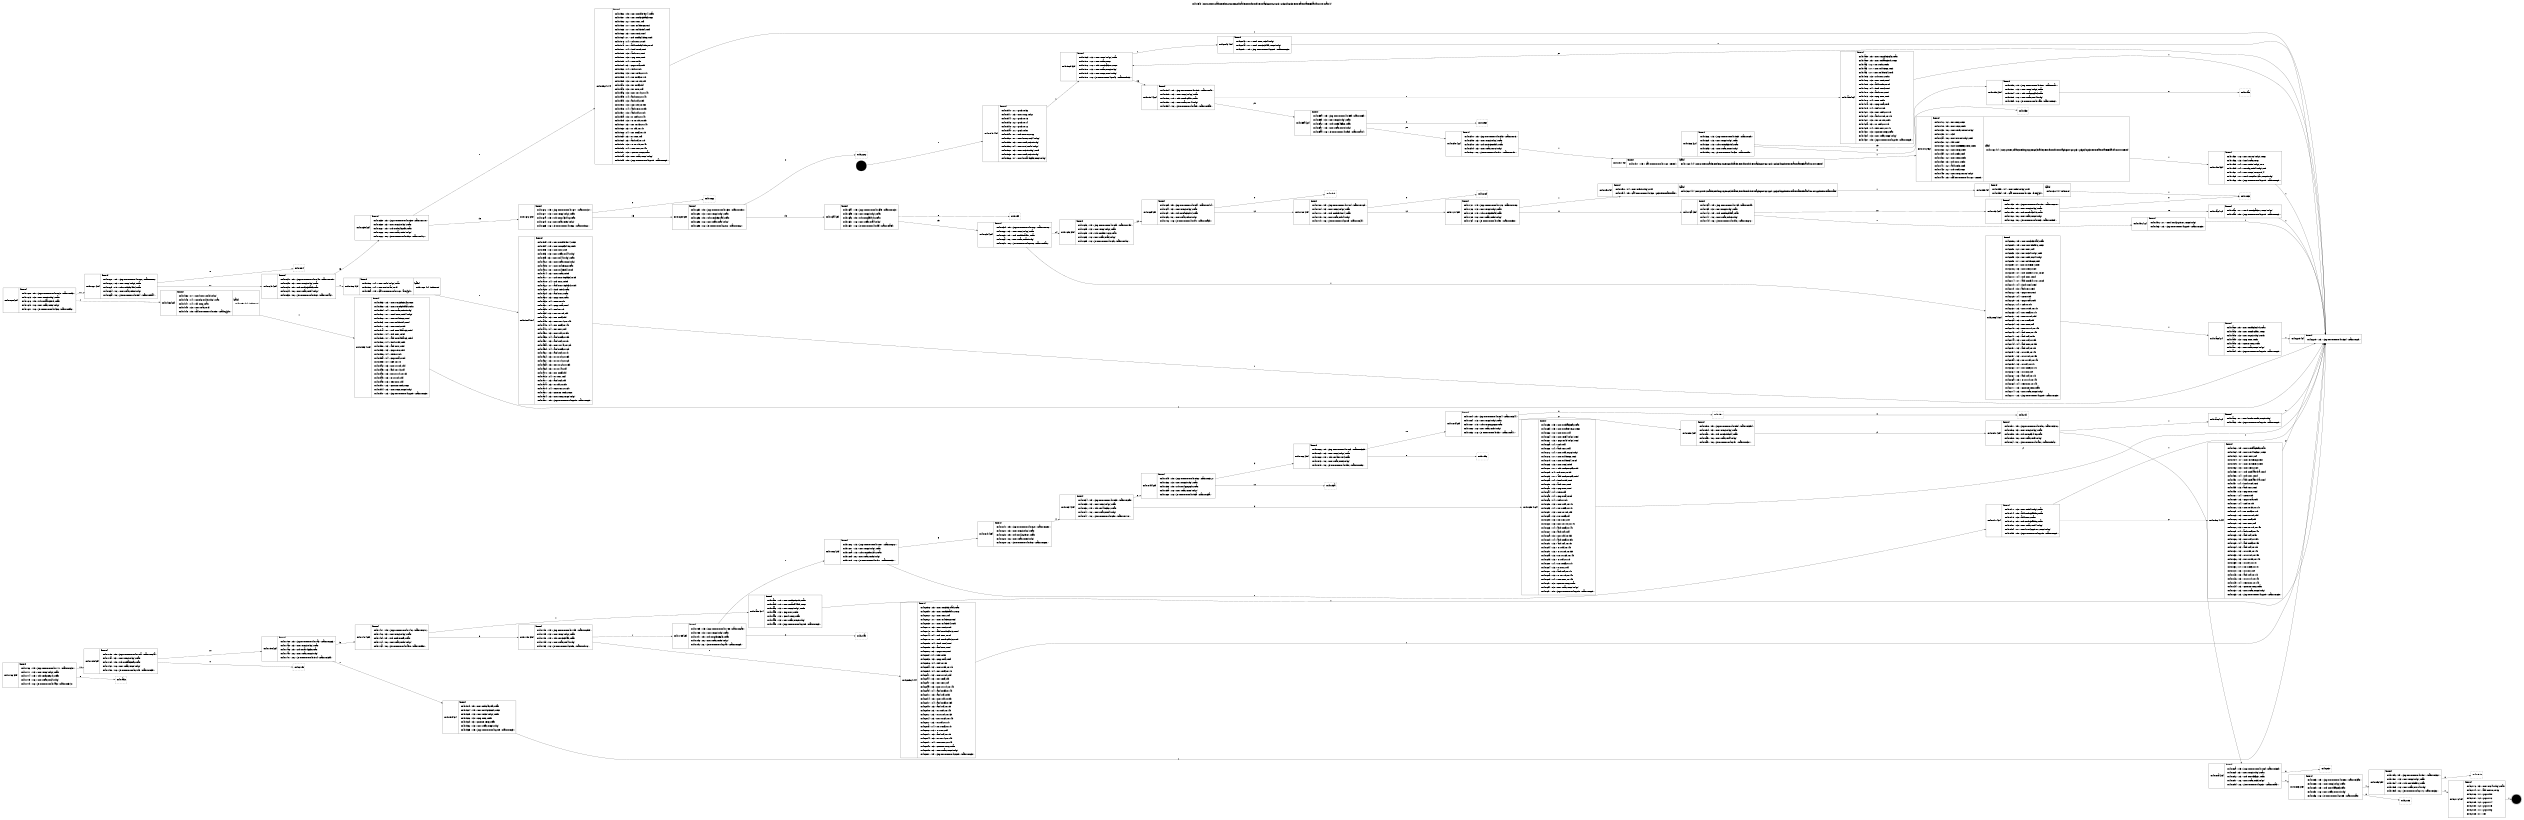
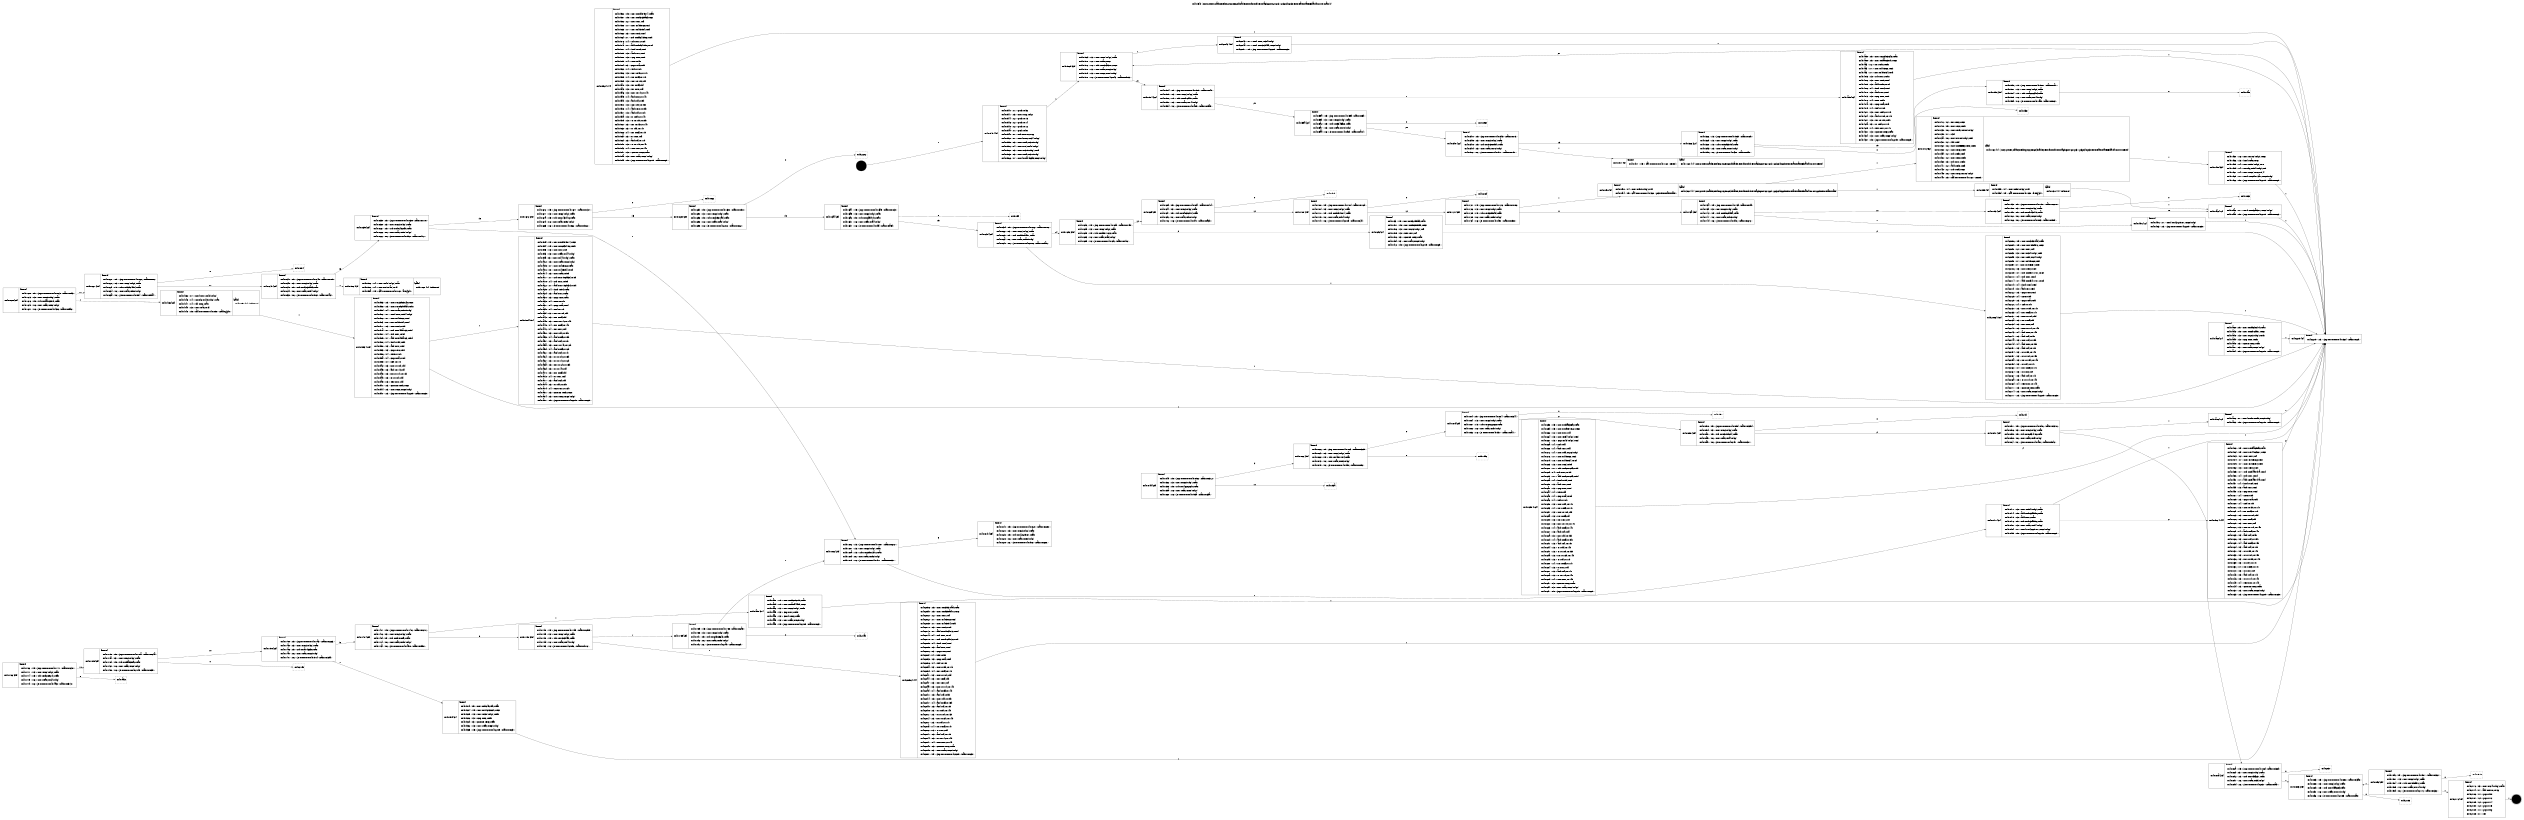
edge "0x40156d [23]" -> "0x401584 [22]": label " 16" -> " 21"
edge "0x4015b0 [22]" -> "0x4015c6 [22]": added, label "19"
edge "0x401d17 [5]" -> "0x401d1c [52]": now "0x401d90 [9]" -> "0x401d1c [52]"
edge "0x401659 [25]" -> "0x401952 [144]": now "0x401659 [25]" -> "0x401802 [25]"
edge "0x401d99 [9]" -> "0x401ec9": now "0x401d99 [9]" -> "0x401da2 [12]"
node "0x401cfc [27]": added
edge "0x4019e2 [13]" -> "0x4019ef [157]": now "0x401b53 [105]" -> "0x4019ef [157]"
edge "0x4020e6 [150]" -> "0x401ace [27]": now "0x4020e6 [150]" -> "0x402209 [5]"
edge "0x401f87" -> "0x4021f1": now "0x401898 [25]" -> "0x4021f1"
edge "0x401866 [25]" -> "0x40187f [25]": label " 10" -> " 2"
node "0x401834 [25]": removed
edge "0x4018e3 [25]" -> "0x4018fc [25]": reversed
